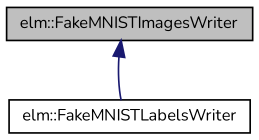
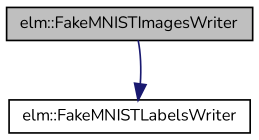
edge "elm::FakeMNISTLabelsWriter" -> "elm::FakeMNISTImagesWriter": reversed
